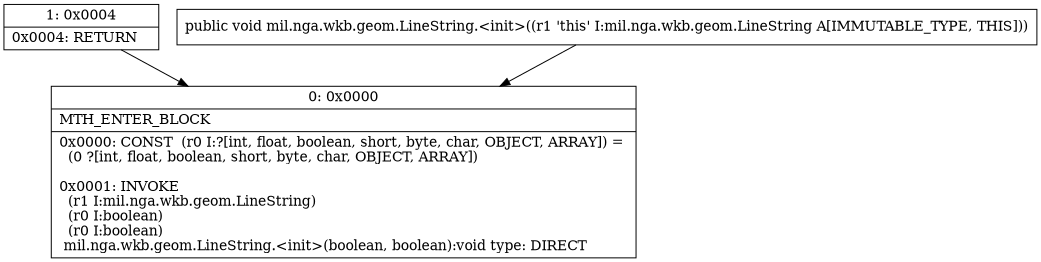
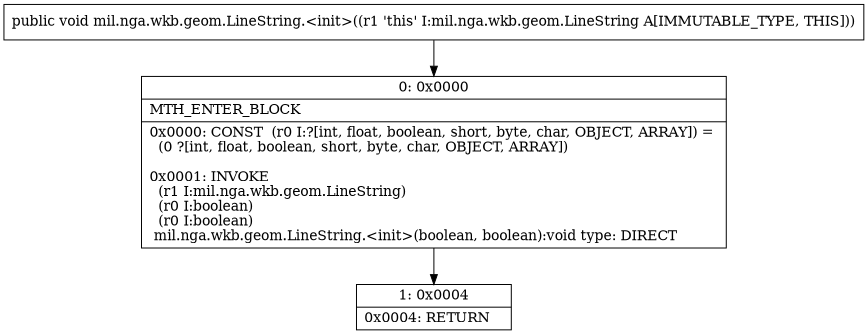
edge "1: 0x0004" -> "0: 0x0000": reversed
